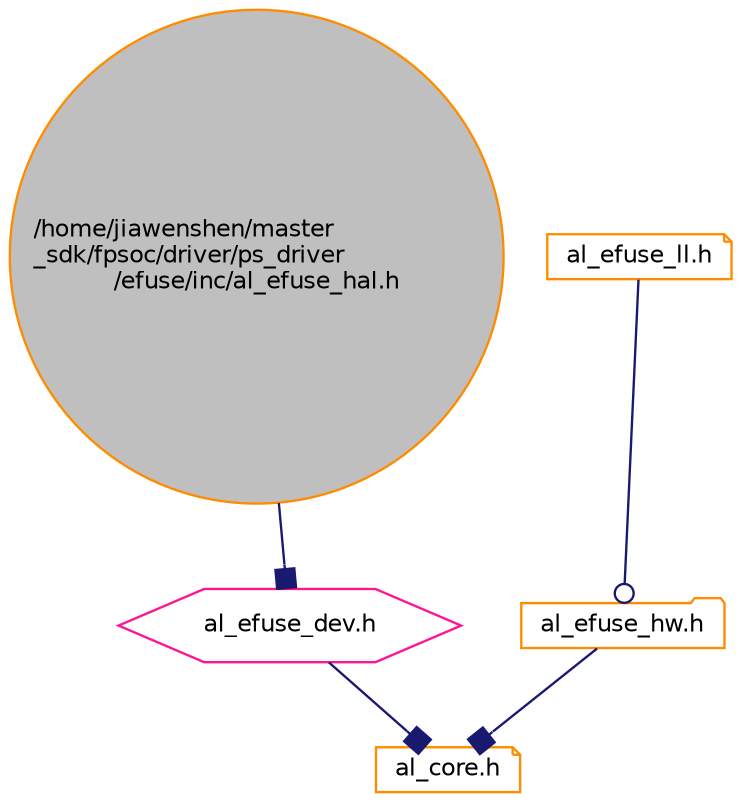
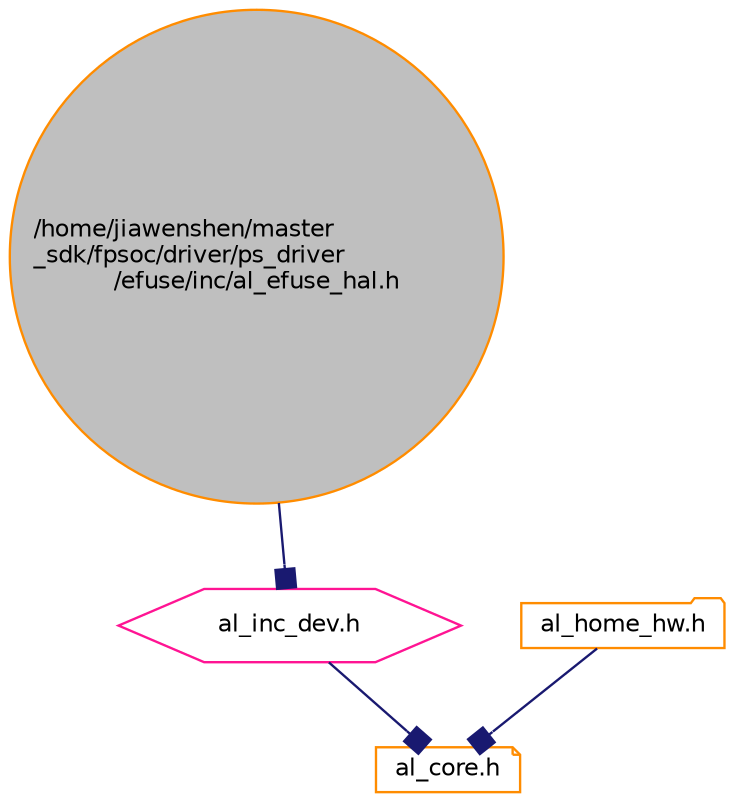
node "al_efuse_ll.h": removed
node "al_efuse_dev.h": label "al_efuse_dev.h" -> "al_inc_dev.h"
node "al_efuse_hw.h": label "al_efuse_hw.h" -> "al_home_hw.h"
